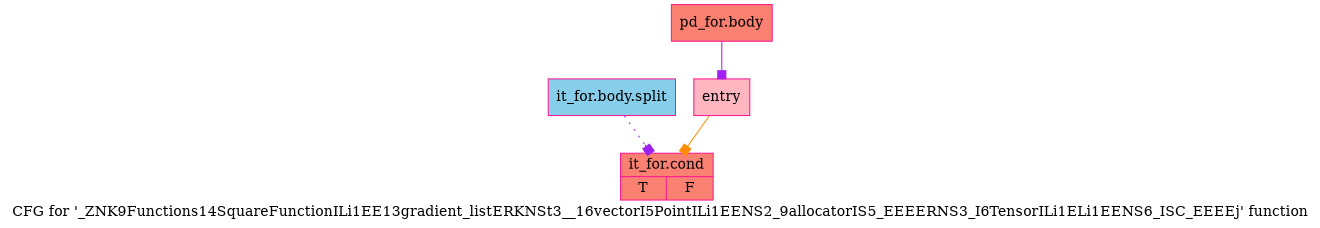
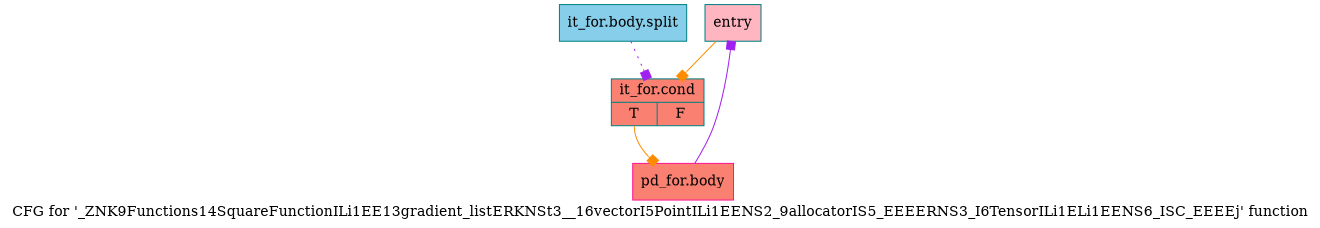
node "it_for.body.split": color deeppink -> teal
node "entry": color deeppink -> teal
edge "it_for.cond" -> "pd_for.body": added
node "it_for.cond": color deeppink -> teal
